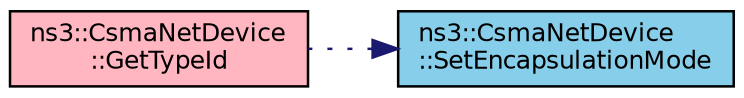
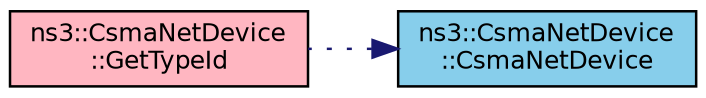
node "ns3::CsmaNetDevice ::SetEncapsulationMode": label "ns3::CsmaNetDevice ::SetEncapsulationMode" -> "ns3::CsmaNetDevice ::CsmaNetDevice"
